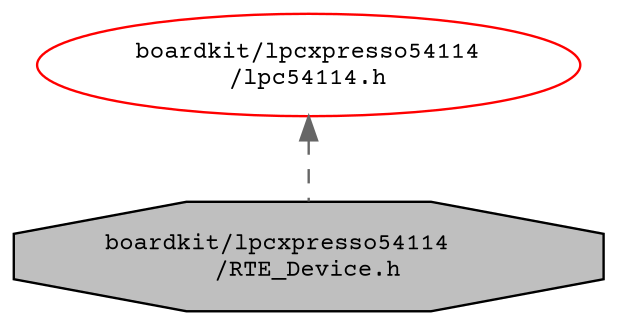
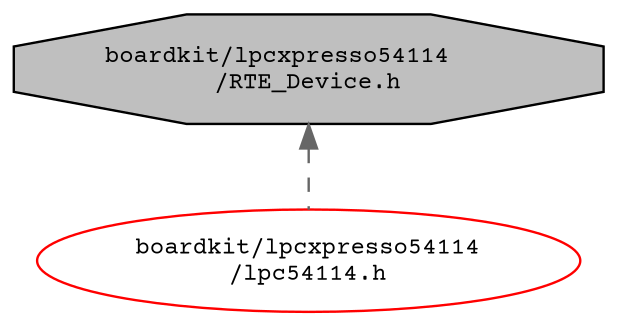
edge "boardkit/lpcxpresso54114 /RTE_Device.h" -> "boardkit/lpcxpresso54114 /lpc54114.h": reversed
